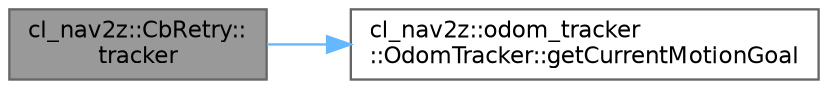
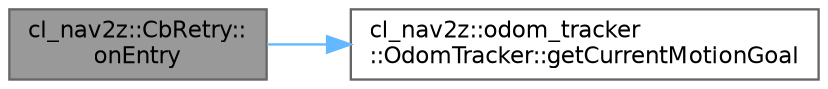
node "cl_nav2z::CbRetry:: tracker": label "cl_nav2z::CbRetry:: tracker" -> "cl_nav2z::CbRetry:: onEntry"
